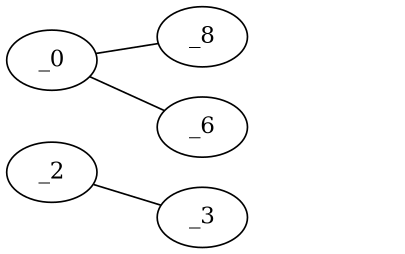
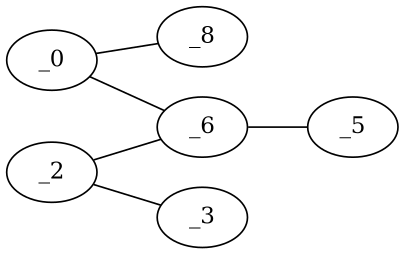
node "_5": added
edge "_6" -- "_2": added
